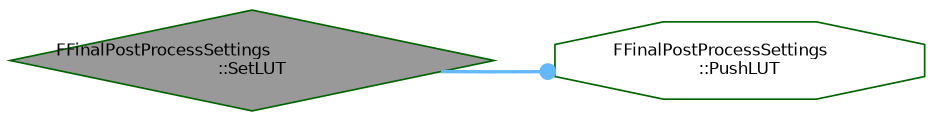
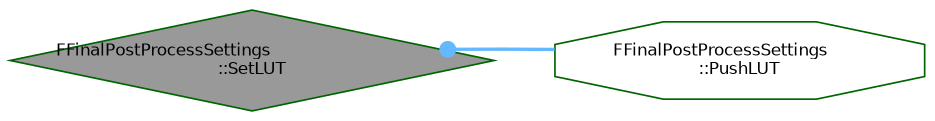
edge "FFinalPostProcessSettings ::SetLUT" -> "FFinalPostProcessSettings ::PushLUT": reversed
